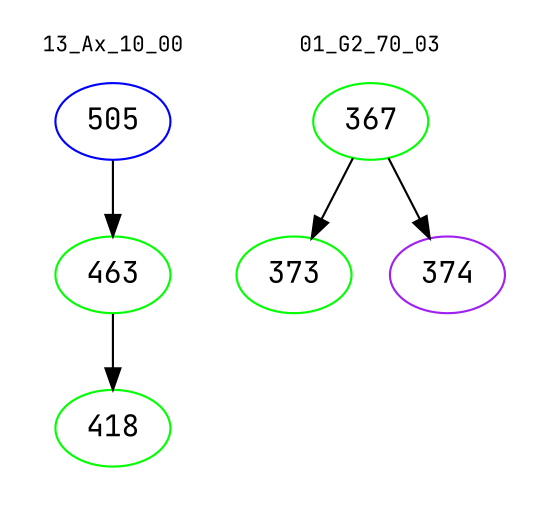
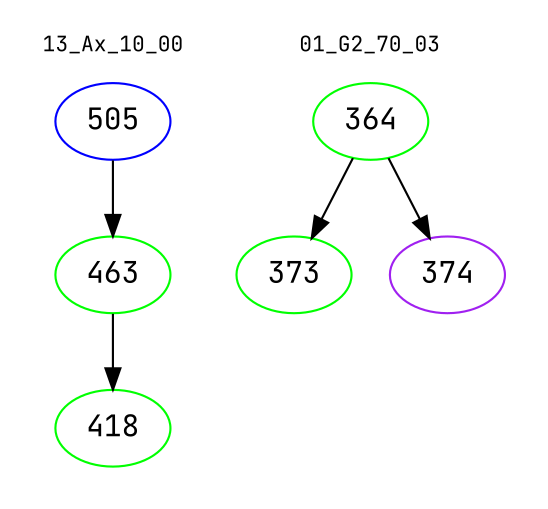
node "367": label "367" -> "364"
